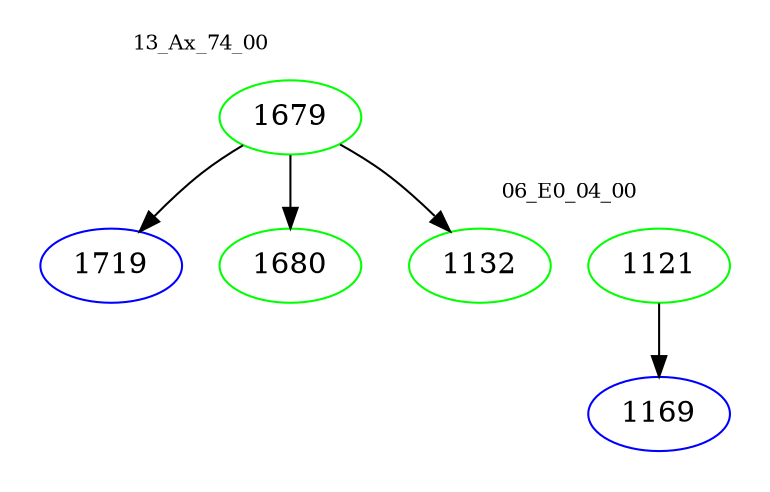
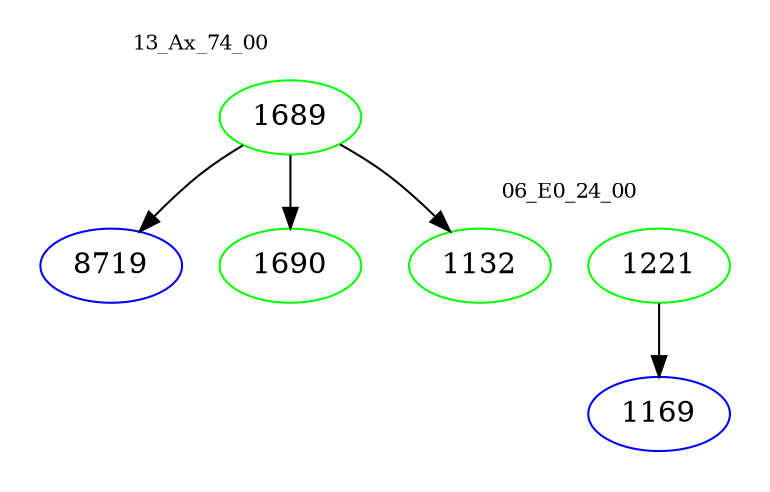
node "1679": label "1679" -> "1689"
cluster "06_E0_04_00": label "06_E0_04_00" -> "06_E0_24_00"
node "1719": label "1719" -> "8719"
node "1680": label "1680" -> "1690"
node "1121": label "1121" -> "1221"
